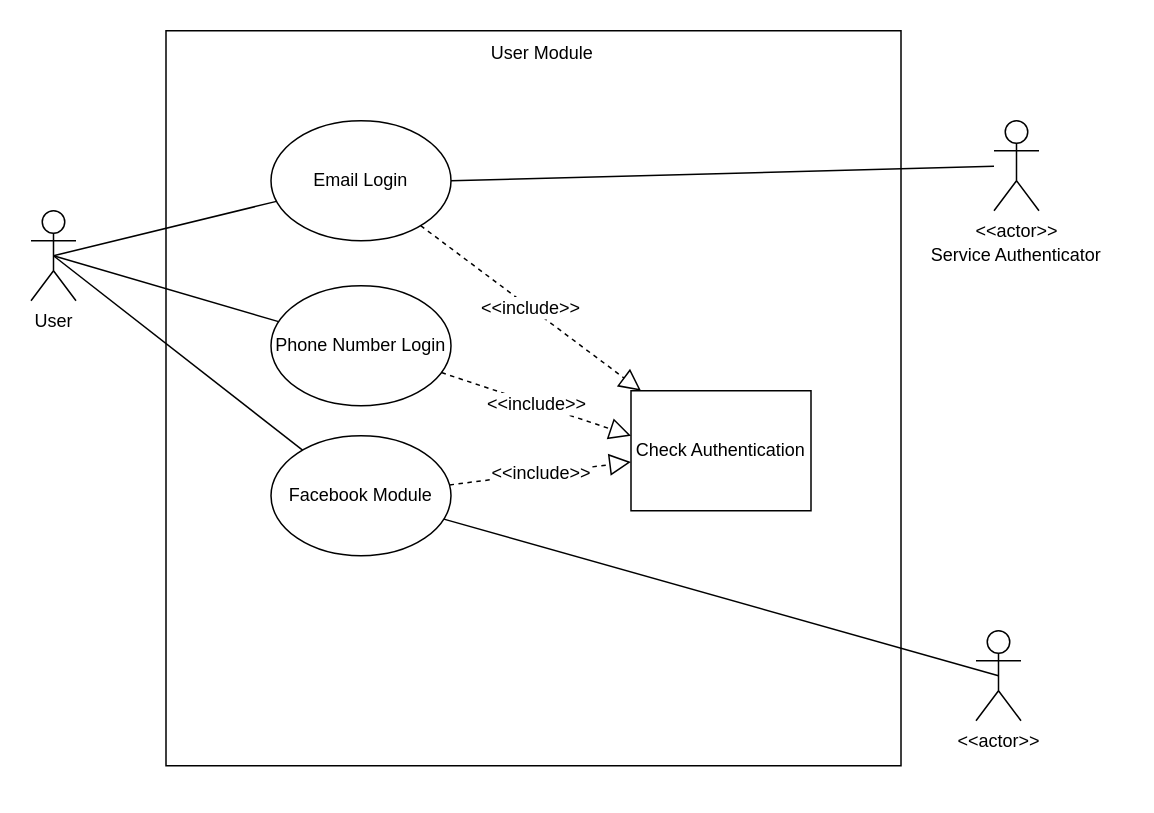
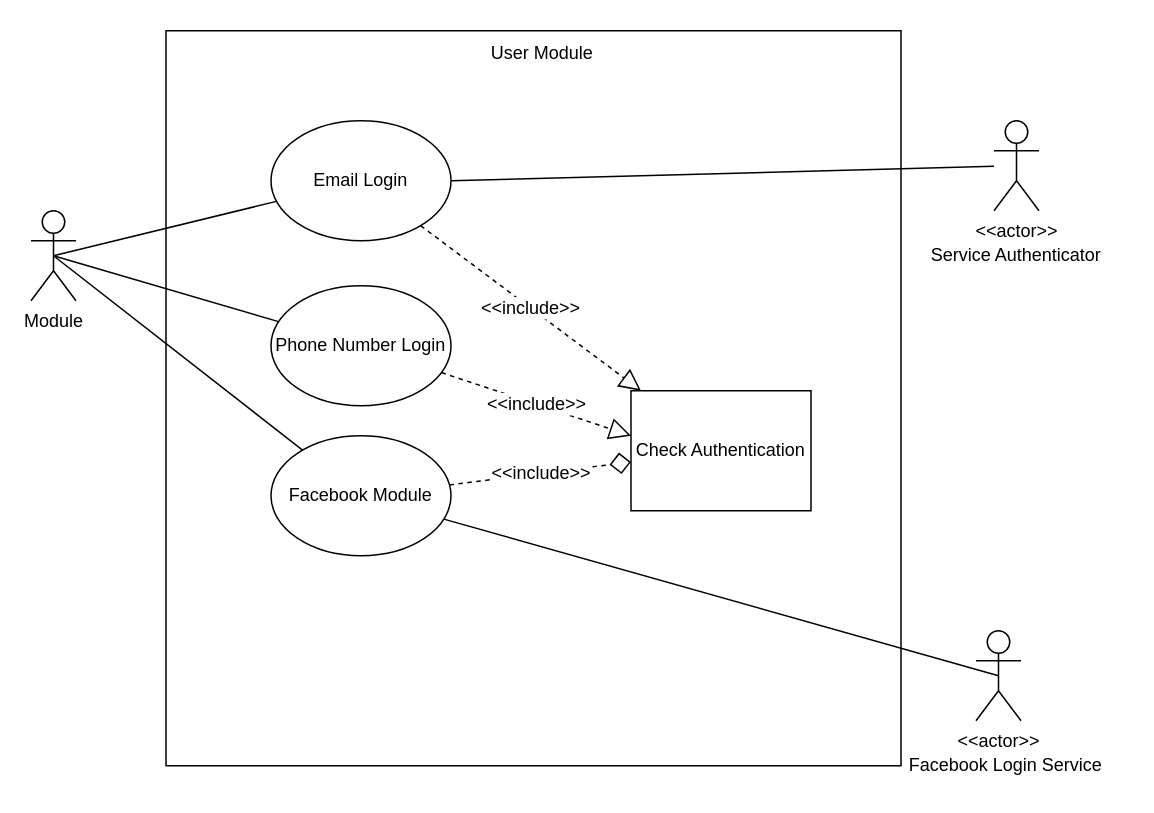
node "User": label "User" -> "Module"
edge "Facebook Module" -> "Check Authentication": arrowhead block -> diamond
node "Facebook Login Service": added
